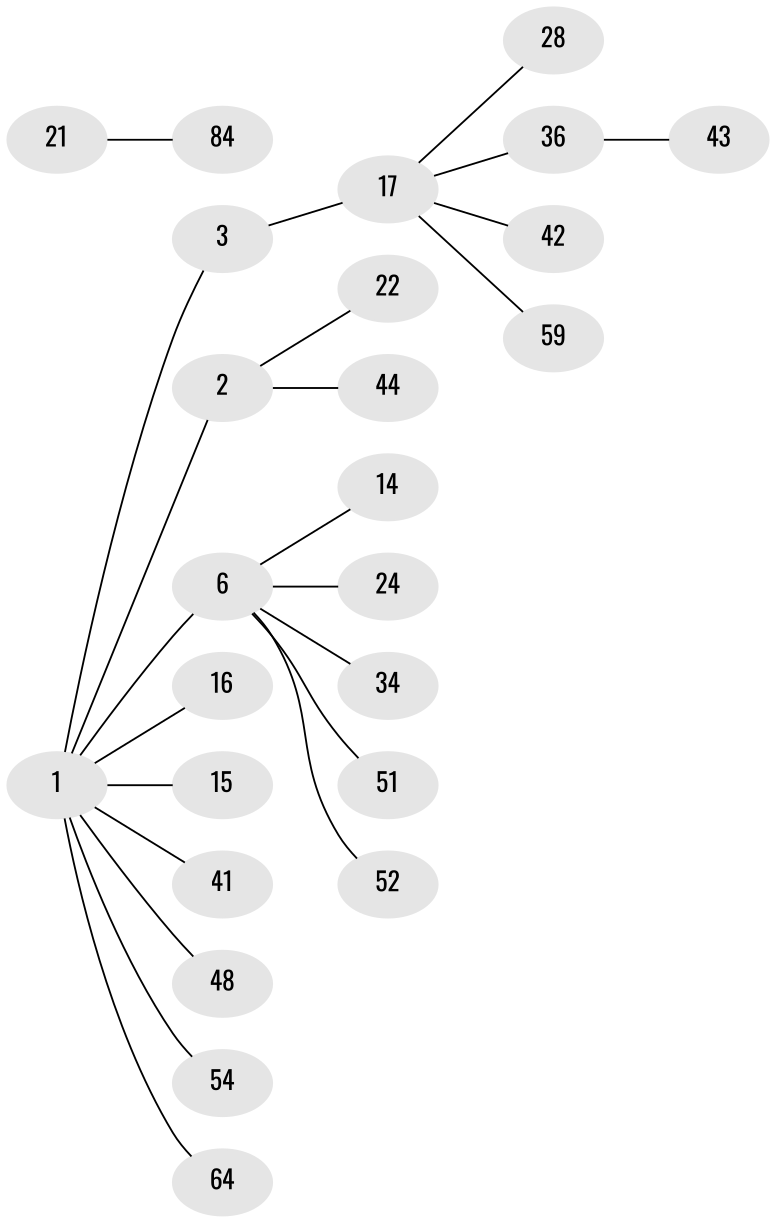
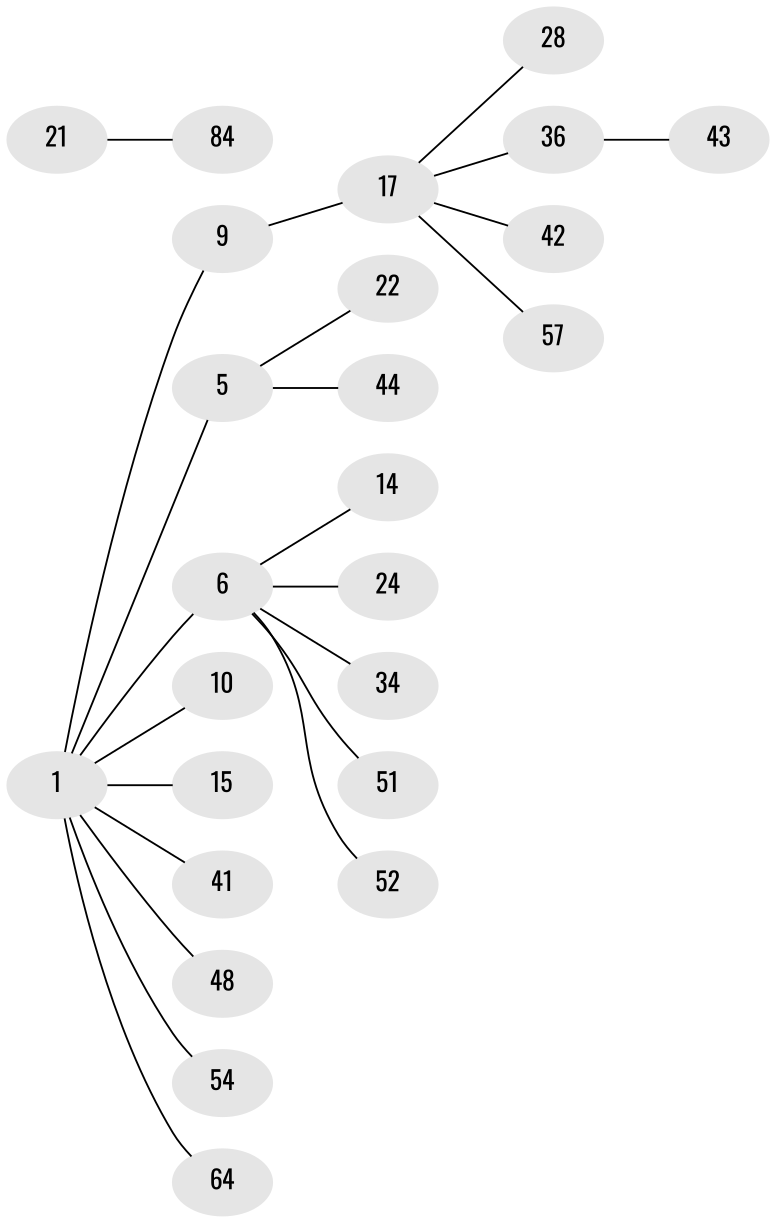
node "3": label "3" -> "9"
node "59": label "59" -> "57"
node "2": label "2" -> "5"
node "16": label "16" -> "10"
